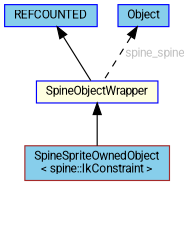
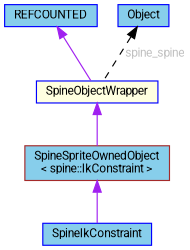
edge "SpineObjectWrapper" -> "REFCOUNTED": color black -> purple
edge "SpineSpriteOwnedObject < spine::IkConstraint >" -> "SpineObjectWrapper": color black -> purple
node "SpineIkConstraint": added
